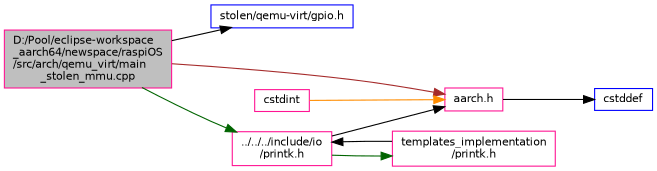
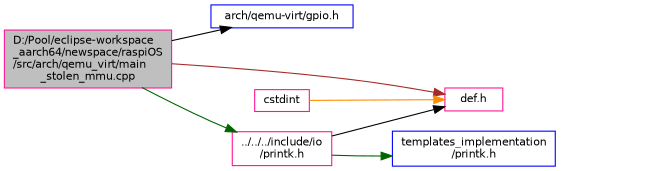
node "stolen/qemu-virt/gpio.h": label "stolen/qemu-virt/gpio.h" -> "arch/qemu-virt/gpio.h"
node "aarch.h": label "aarch.h" -> "def.h"
node "cstddef": removed
edge "templates_implementation /printk.h" -> "../../../include/io /printk.h": removed
node "templates_implementation /printk.h": color deeppink -> blue
